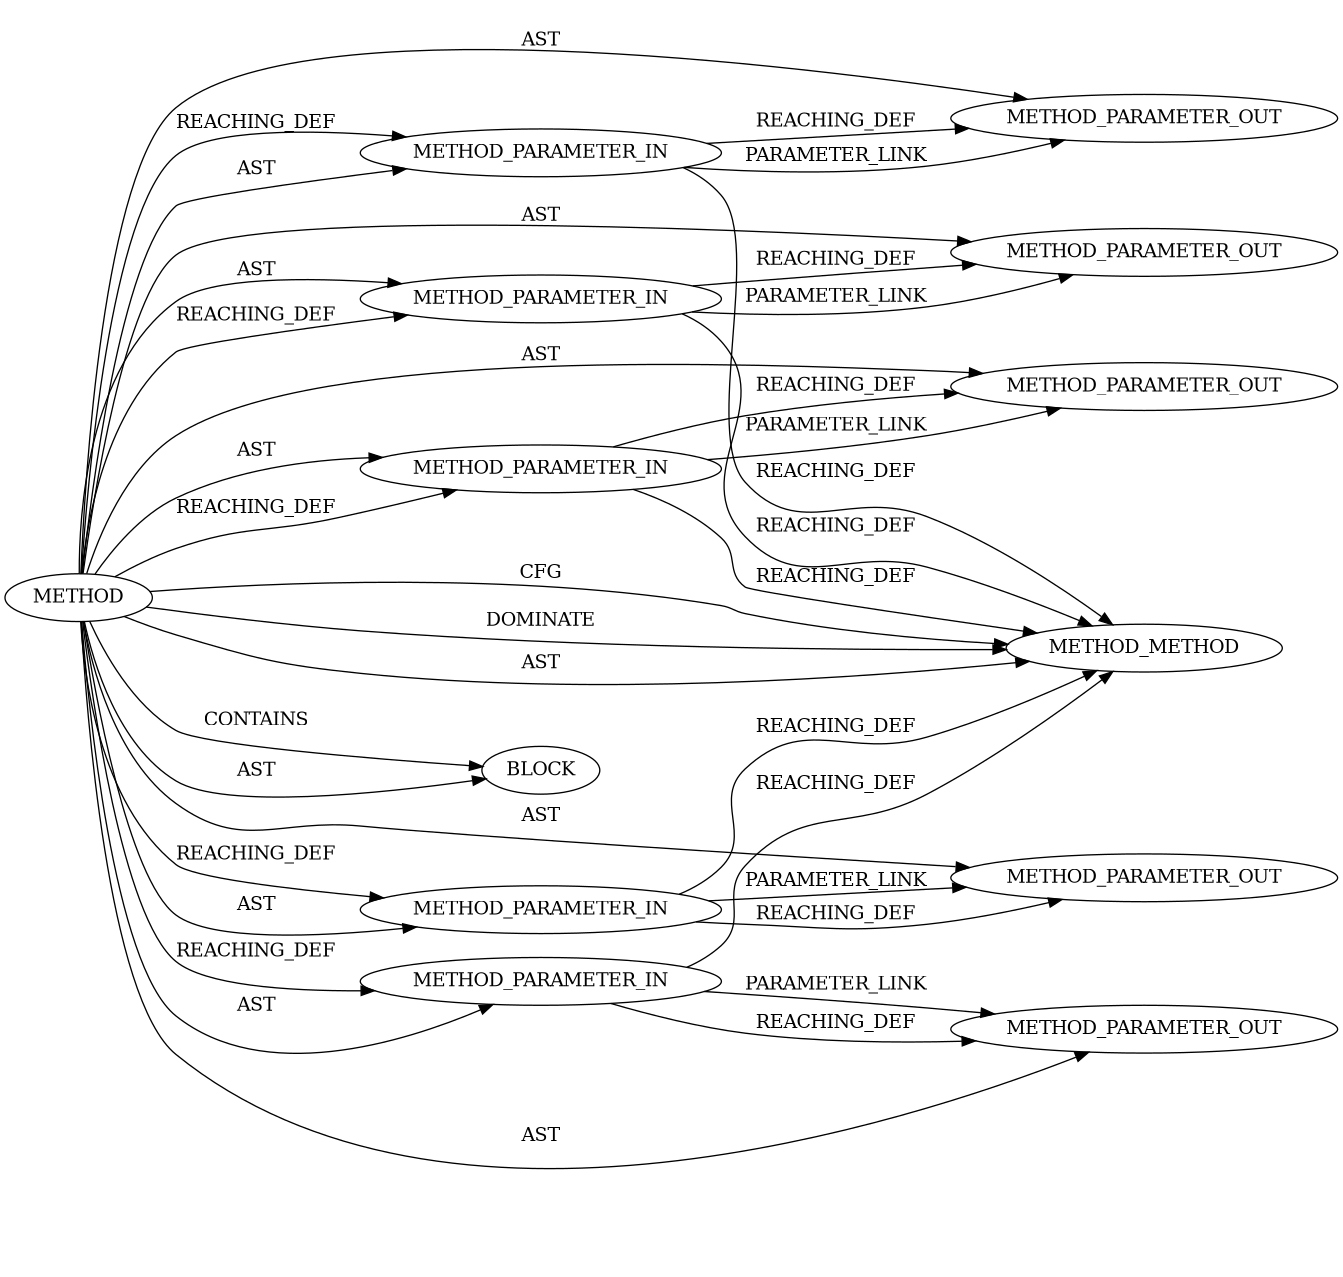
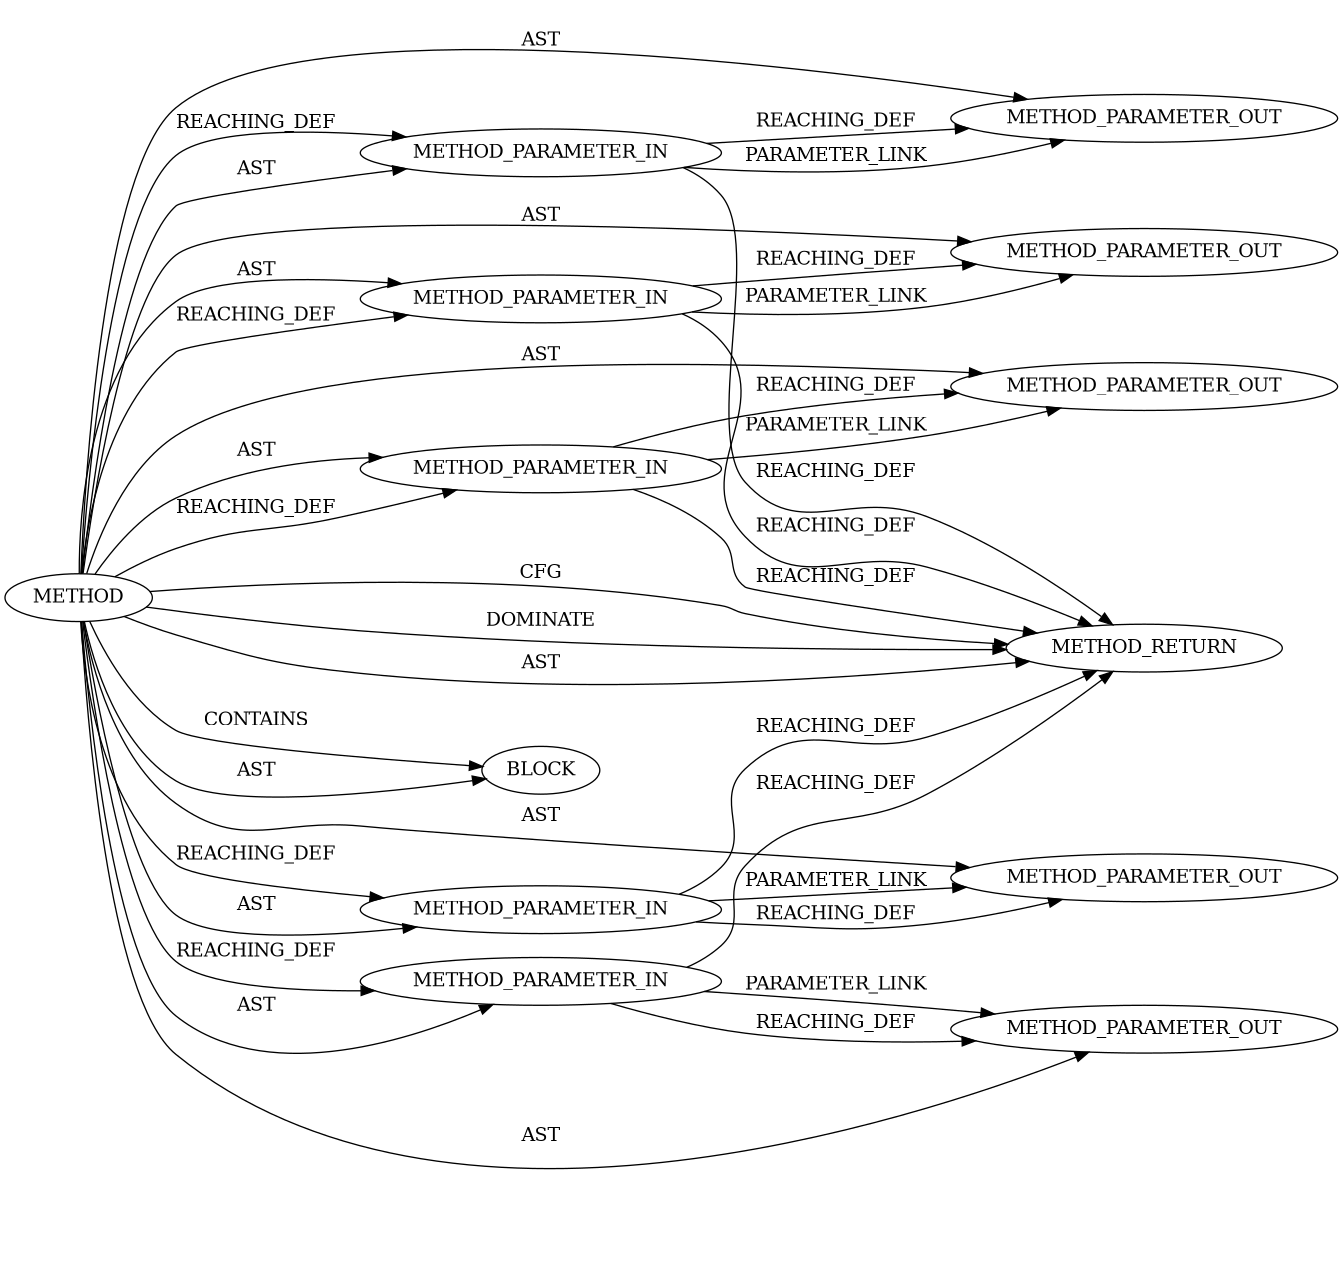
node "METHOD_METHOD": label "METHOD_METHOD" -> "METHOD_RETURN"
